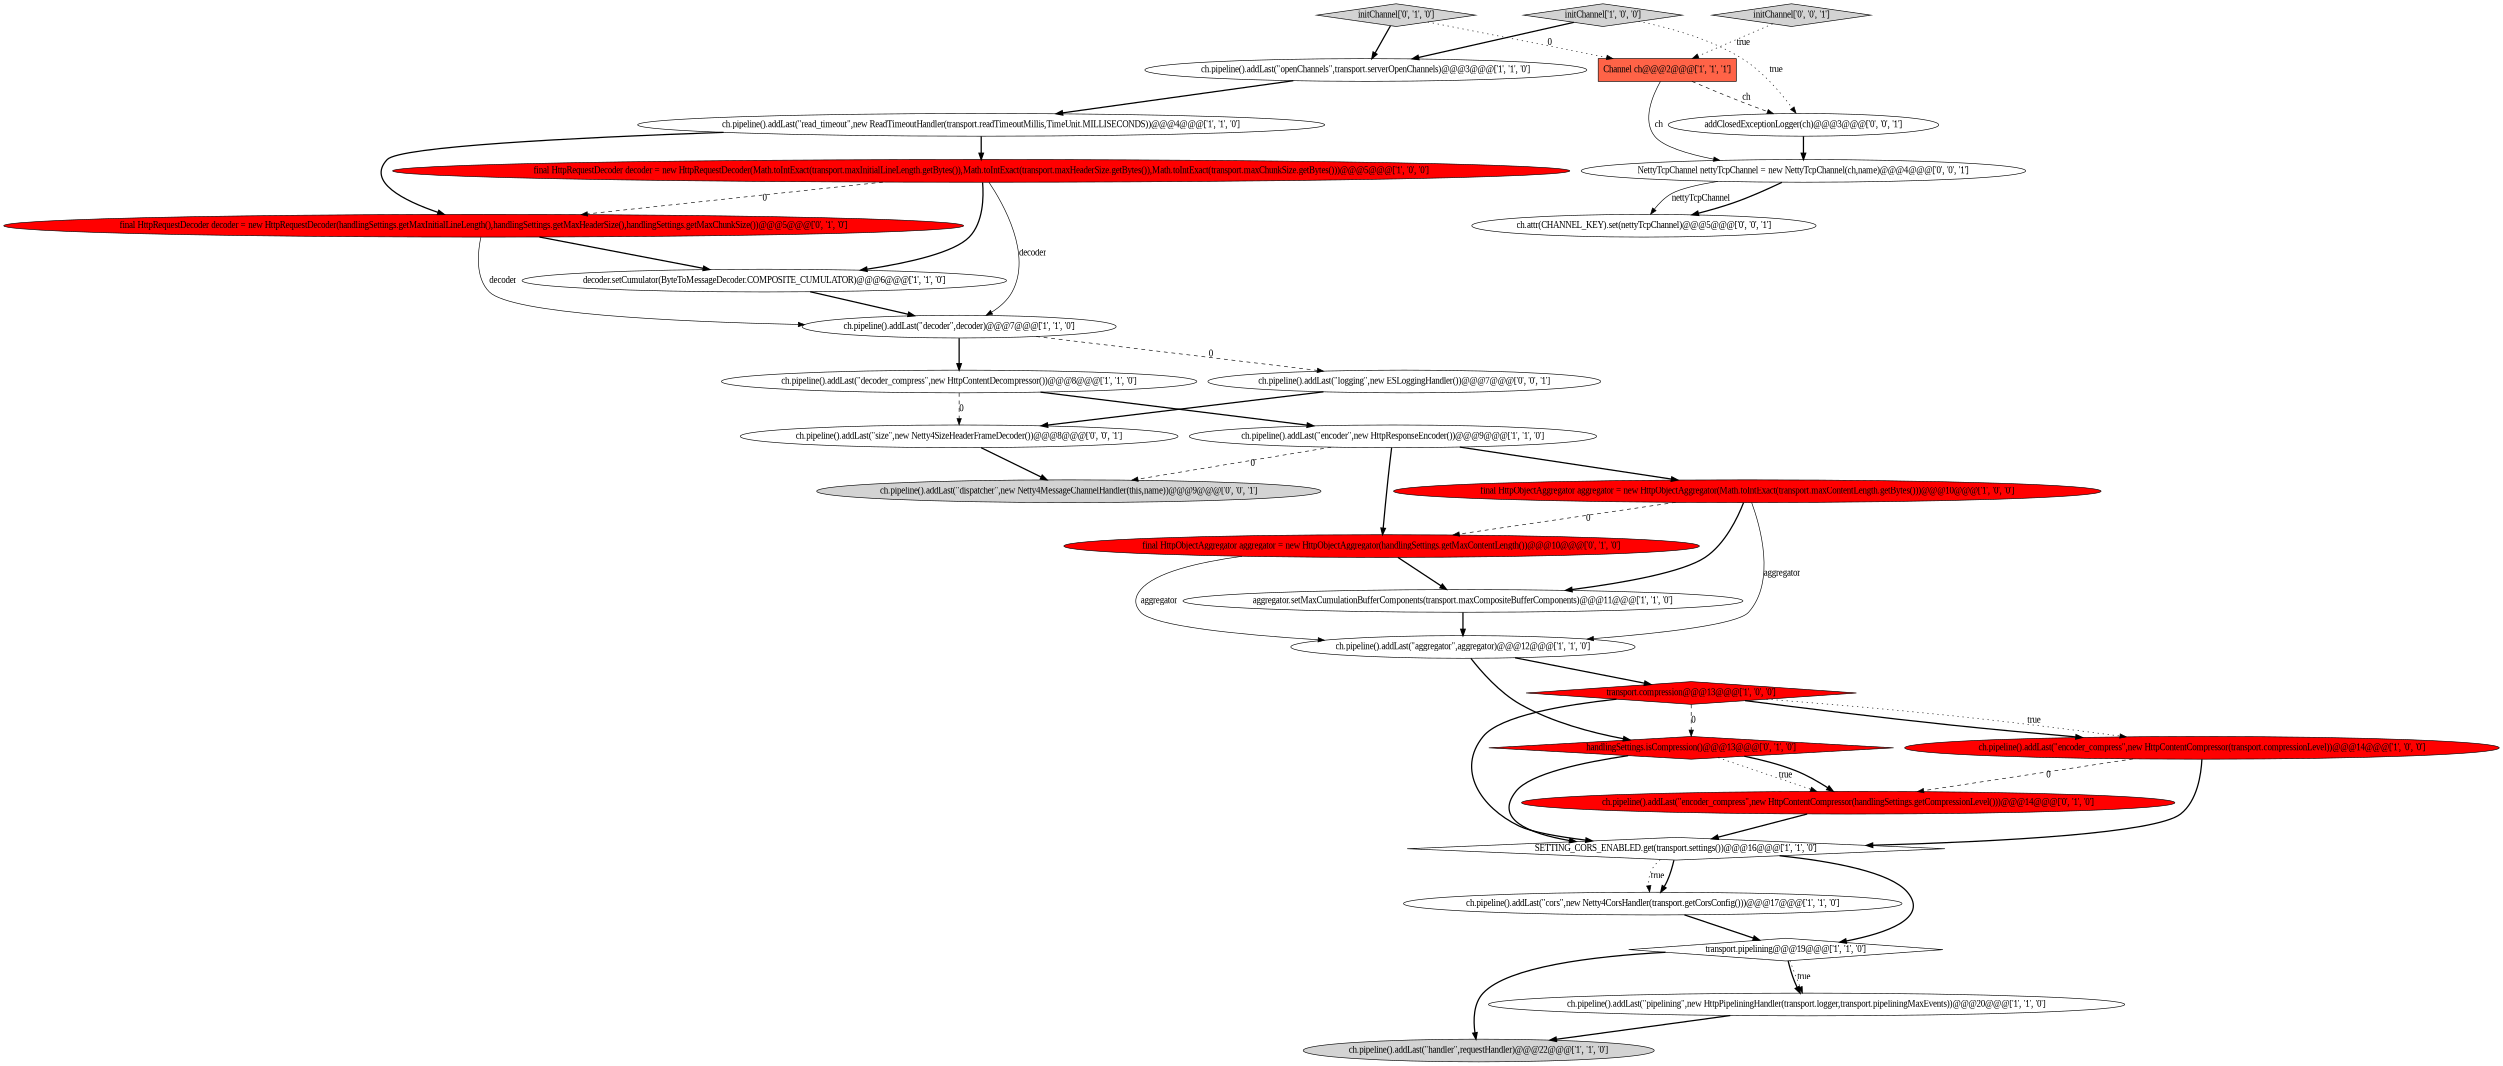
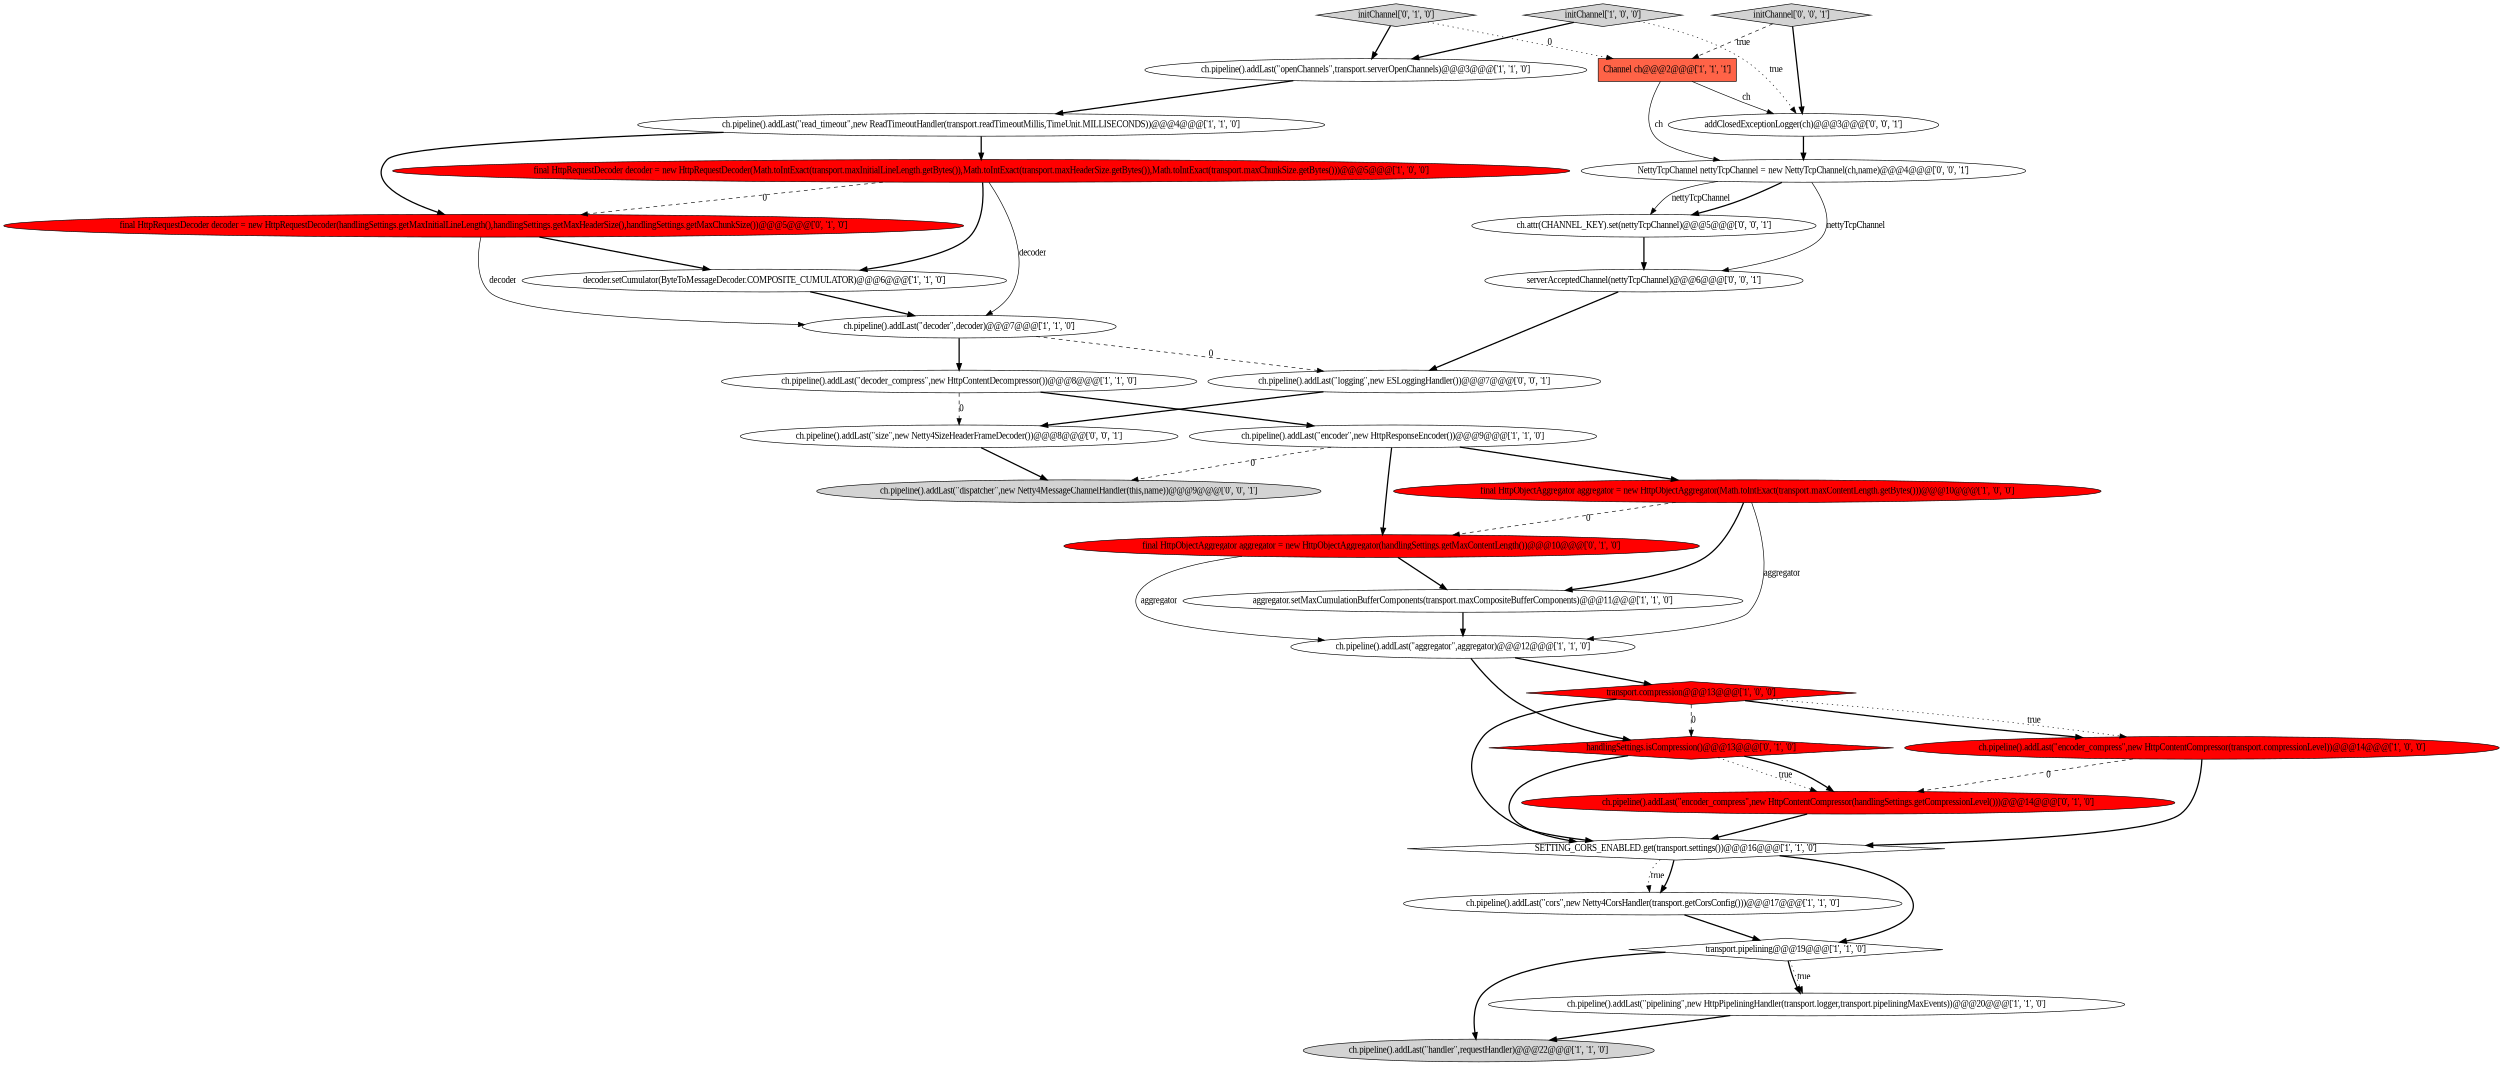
edge "initChannel['0', '0', '1']" -> "Channel ch@@@2@@@['1', '1', '1']": style dotted -> dashed
edge "initChannel['0', '0', '1']" -> "addClosedExceptionLogger(ch)@@@3@@@['0', '0', '1']": added
edge "Channel ch@@@2@@@['1', '1', '1']" -> "addClosedExceptionLogger(ch)@@@3@@@['0', '0', '1']": style dashed -> solid
node "serverAcceptedChannel(nettyTcpChannel)@@@6@@@['0', '0', '1']": added
